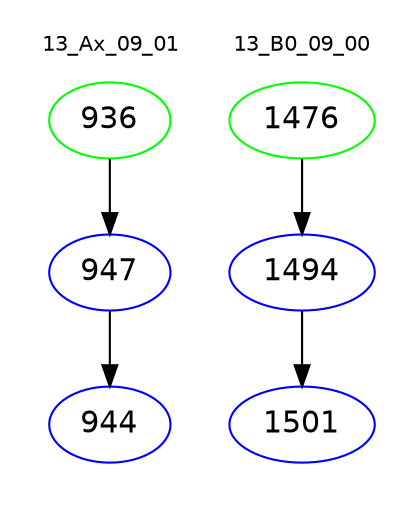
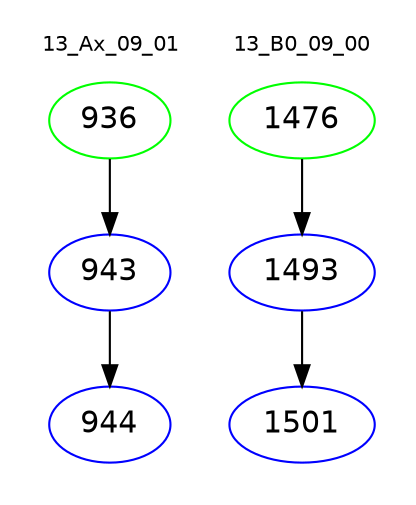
node "947": label "947" -> "943"
node "1494": label "1494" -> "1493"
